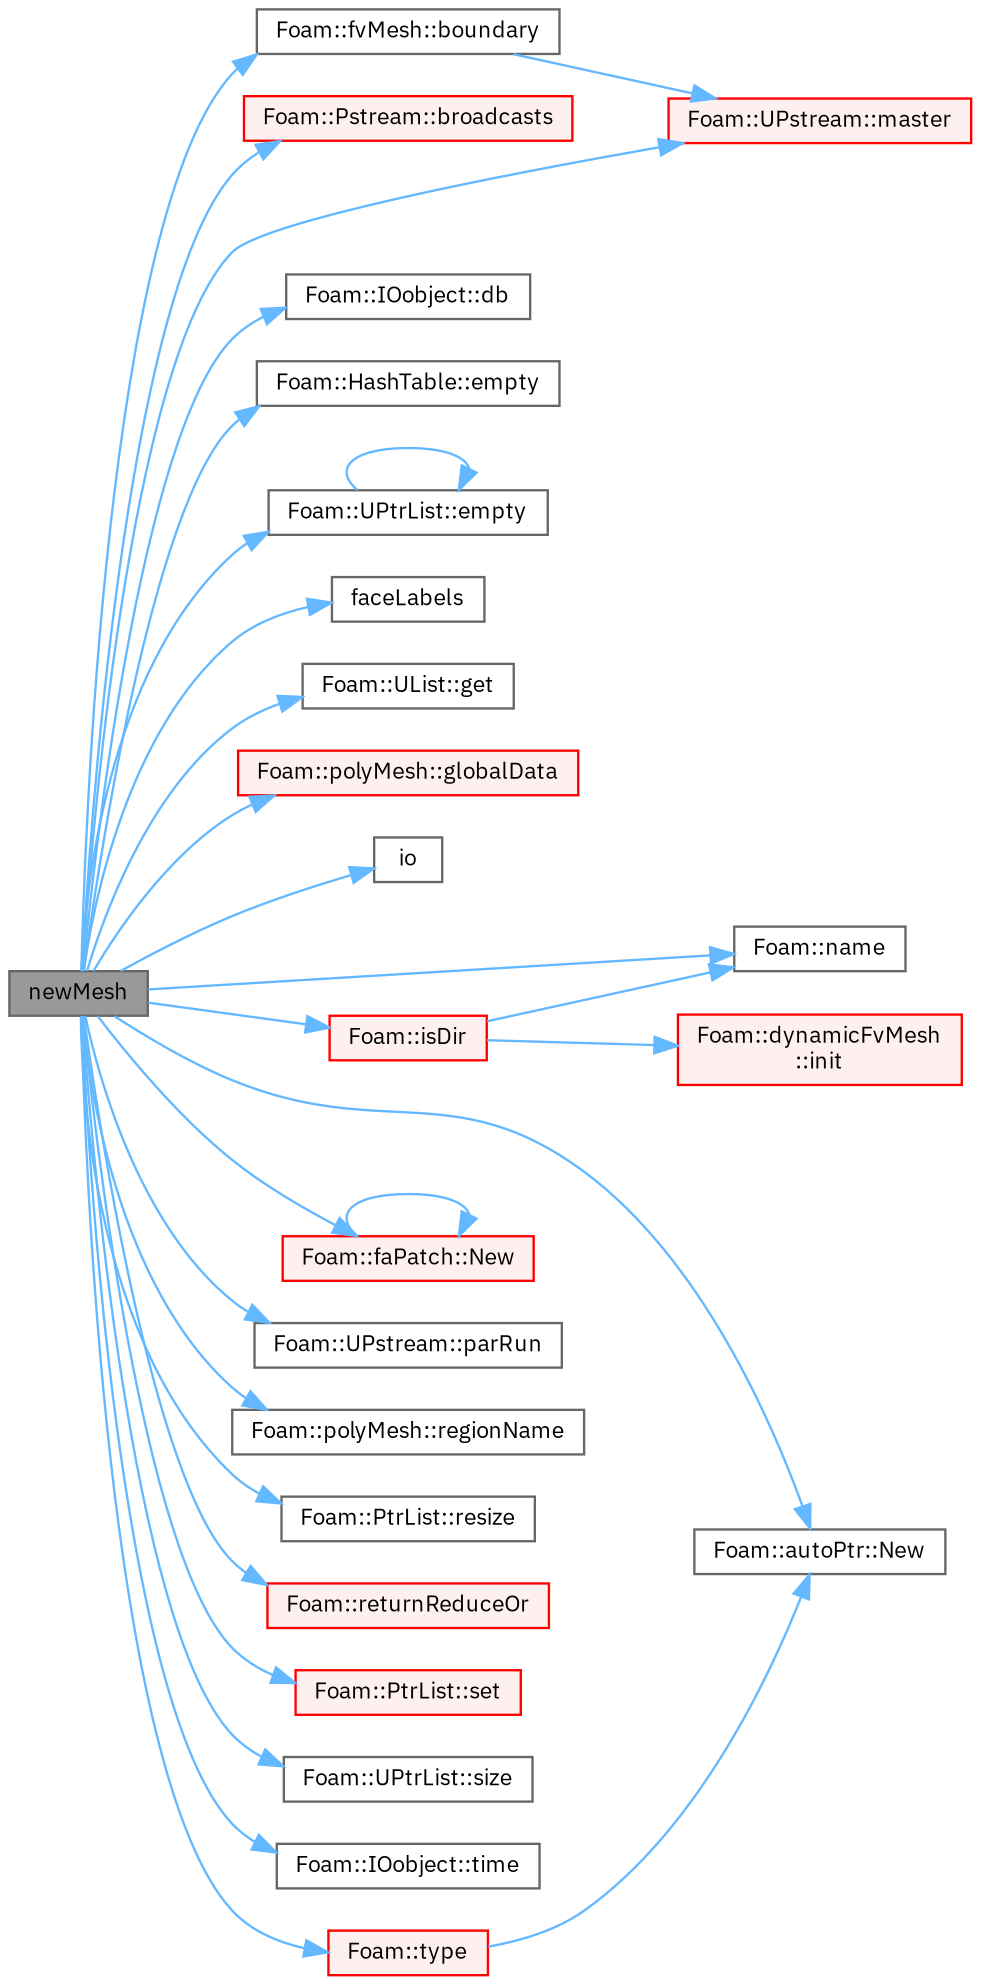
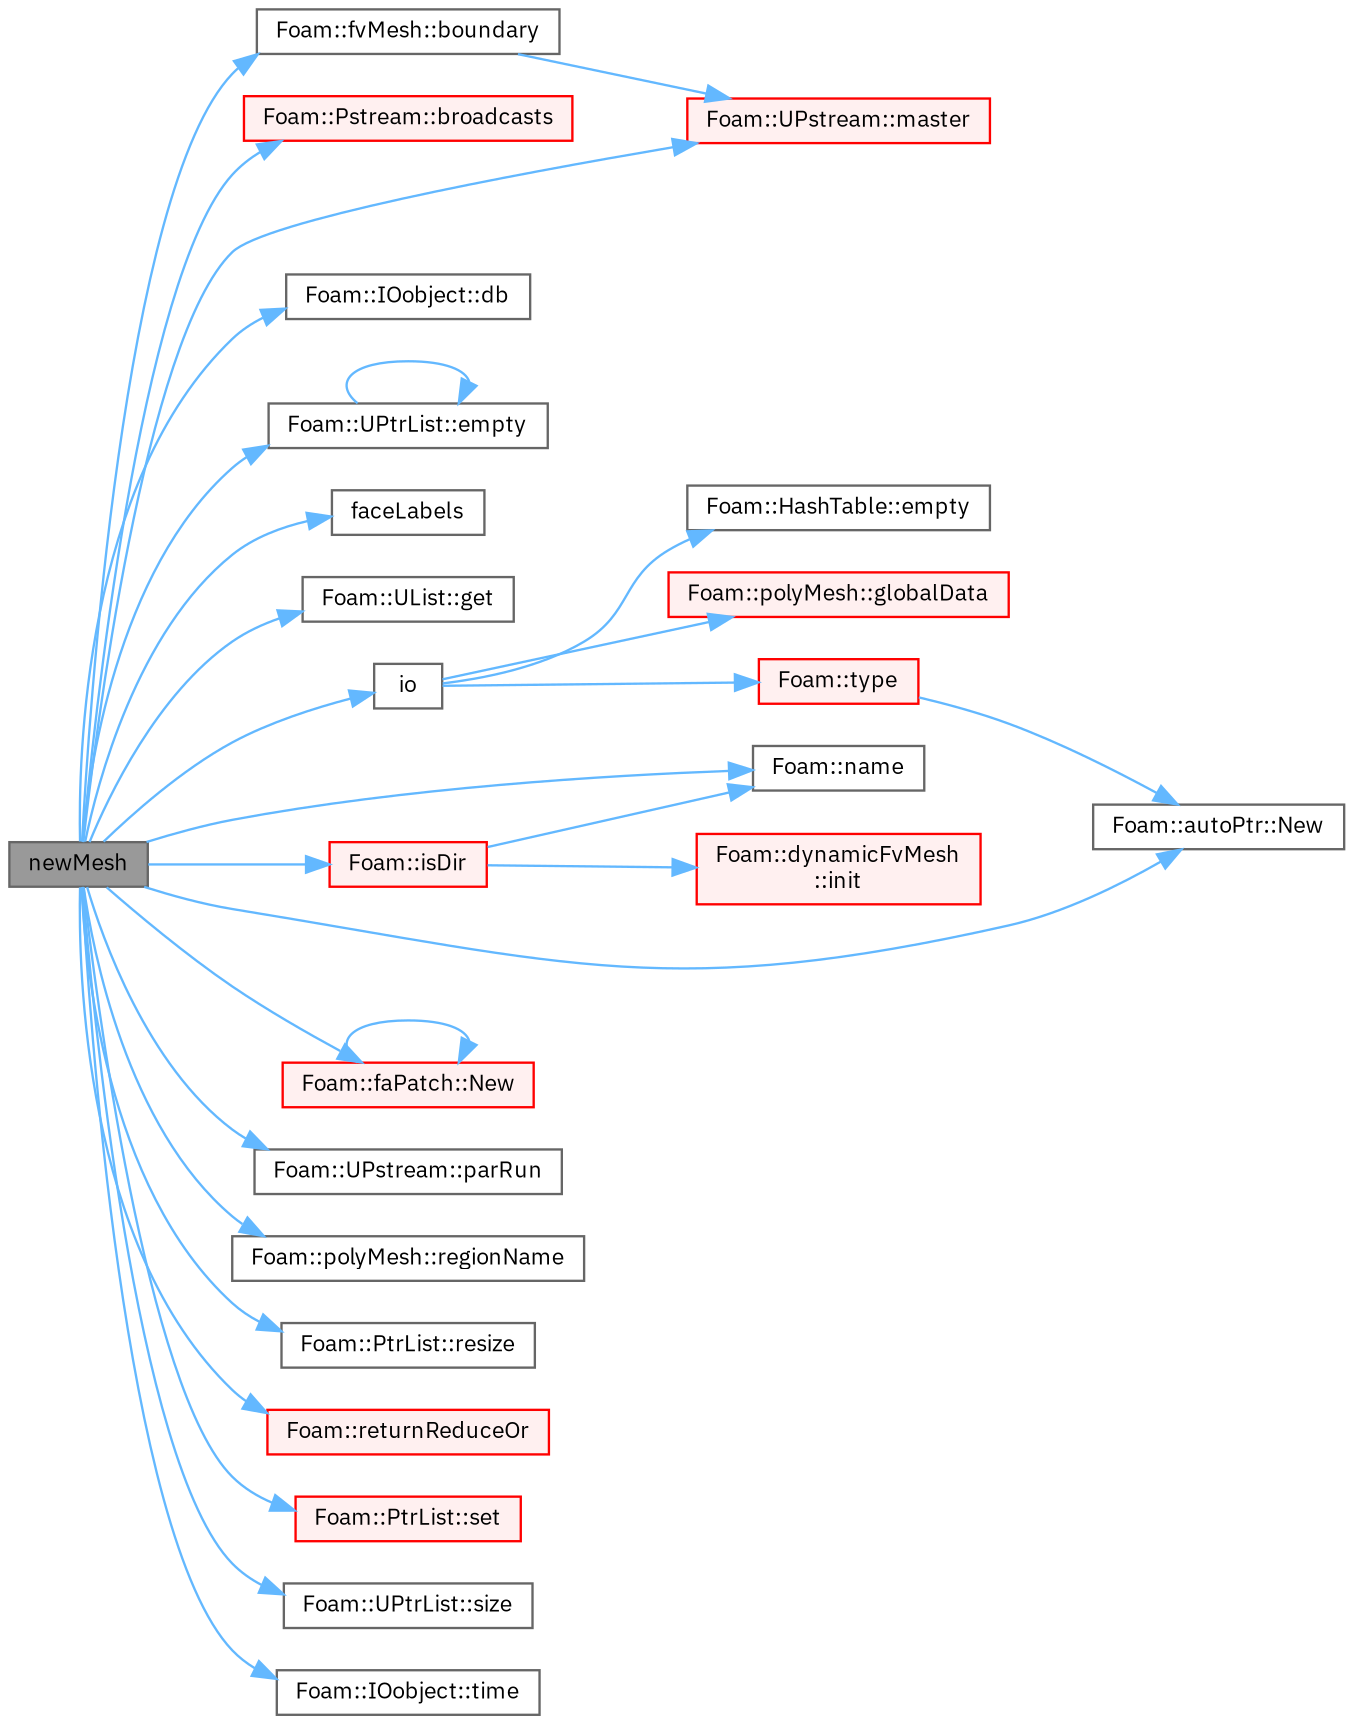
edge "newMesh" -> "Foam::HashTable::empty": now "io" -> "Foam::HashTable::empty"
edge "newMesh" -> "Foam::polyMesh::globalData": now "io" -> "Foam::polyMesh::globalData"
edge "newMesh" -> "Foam::type": now "io" -> "Foam::type"
